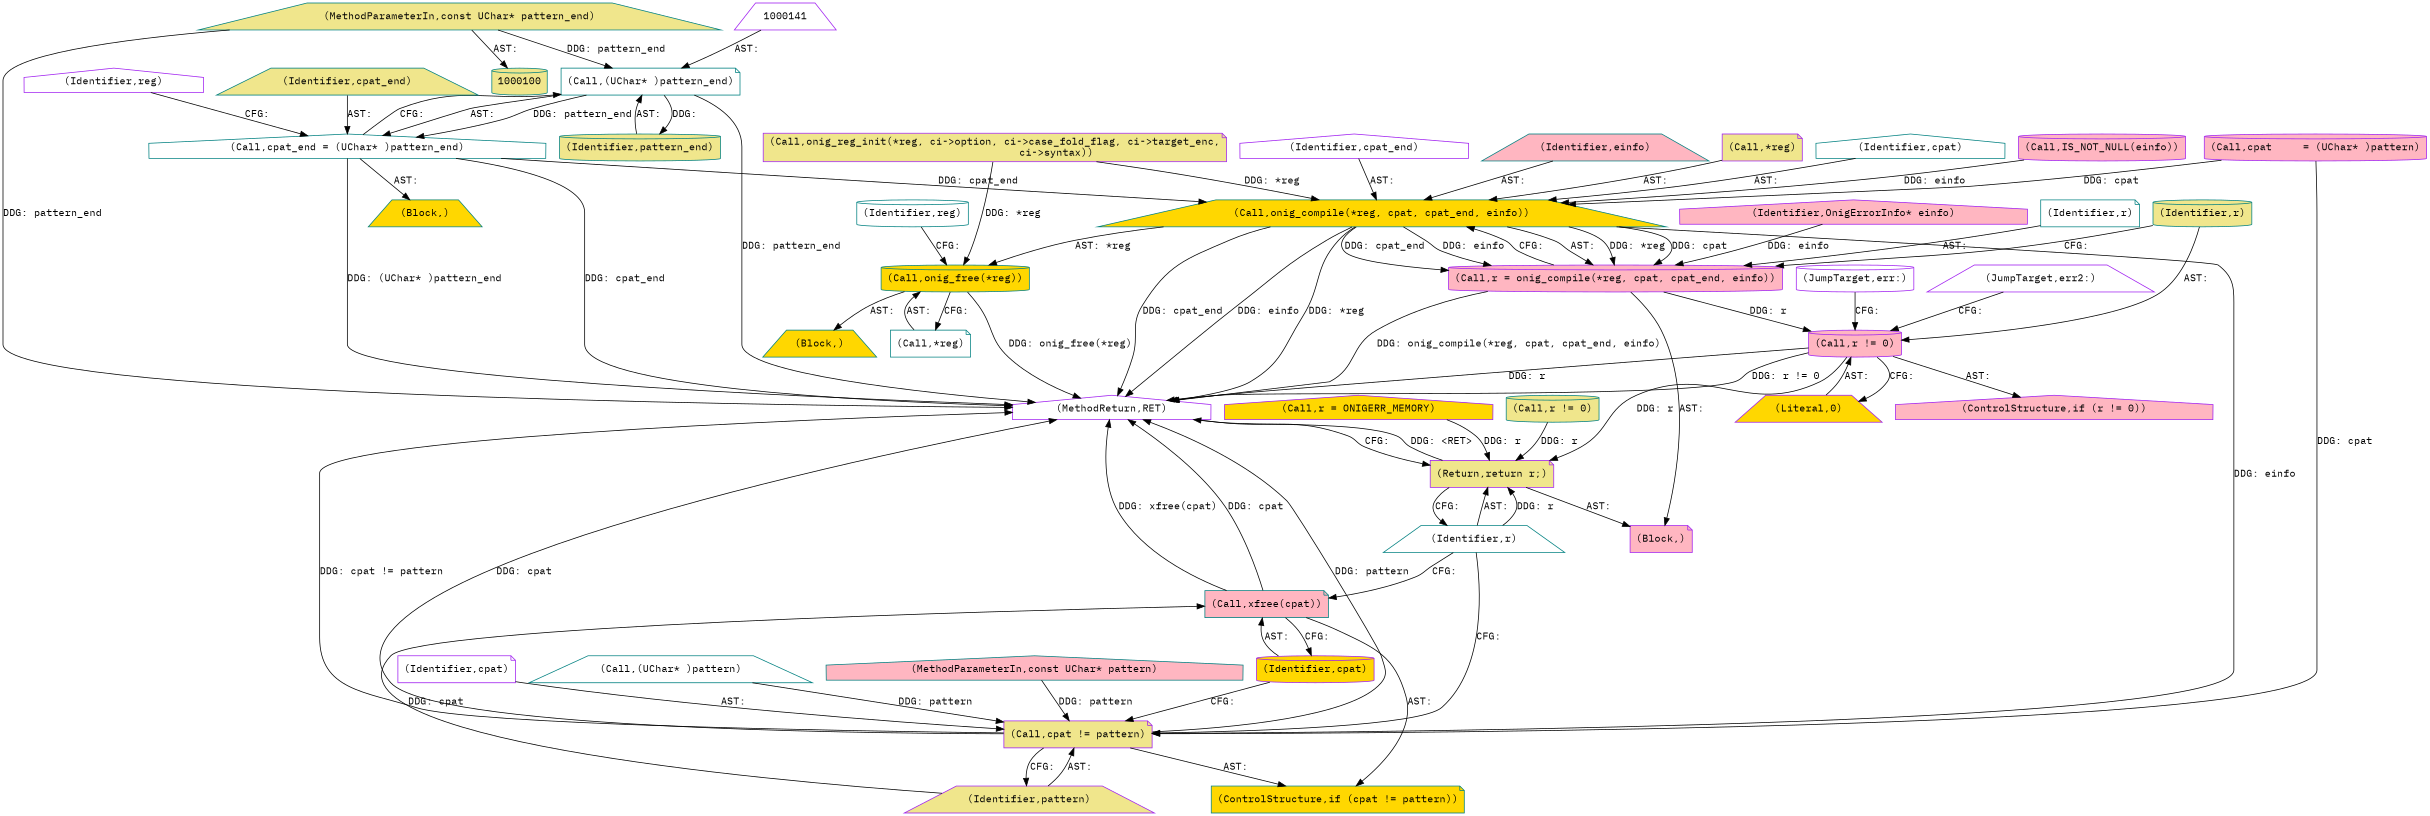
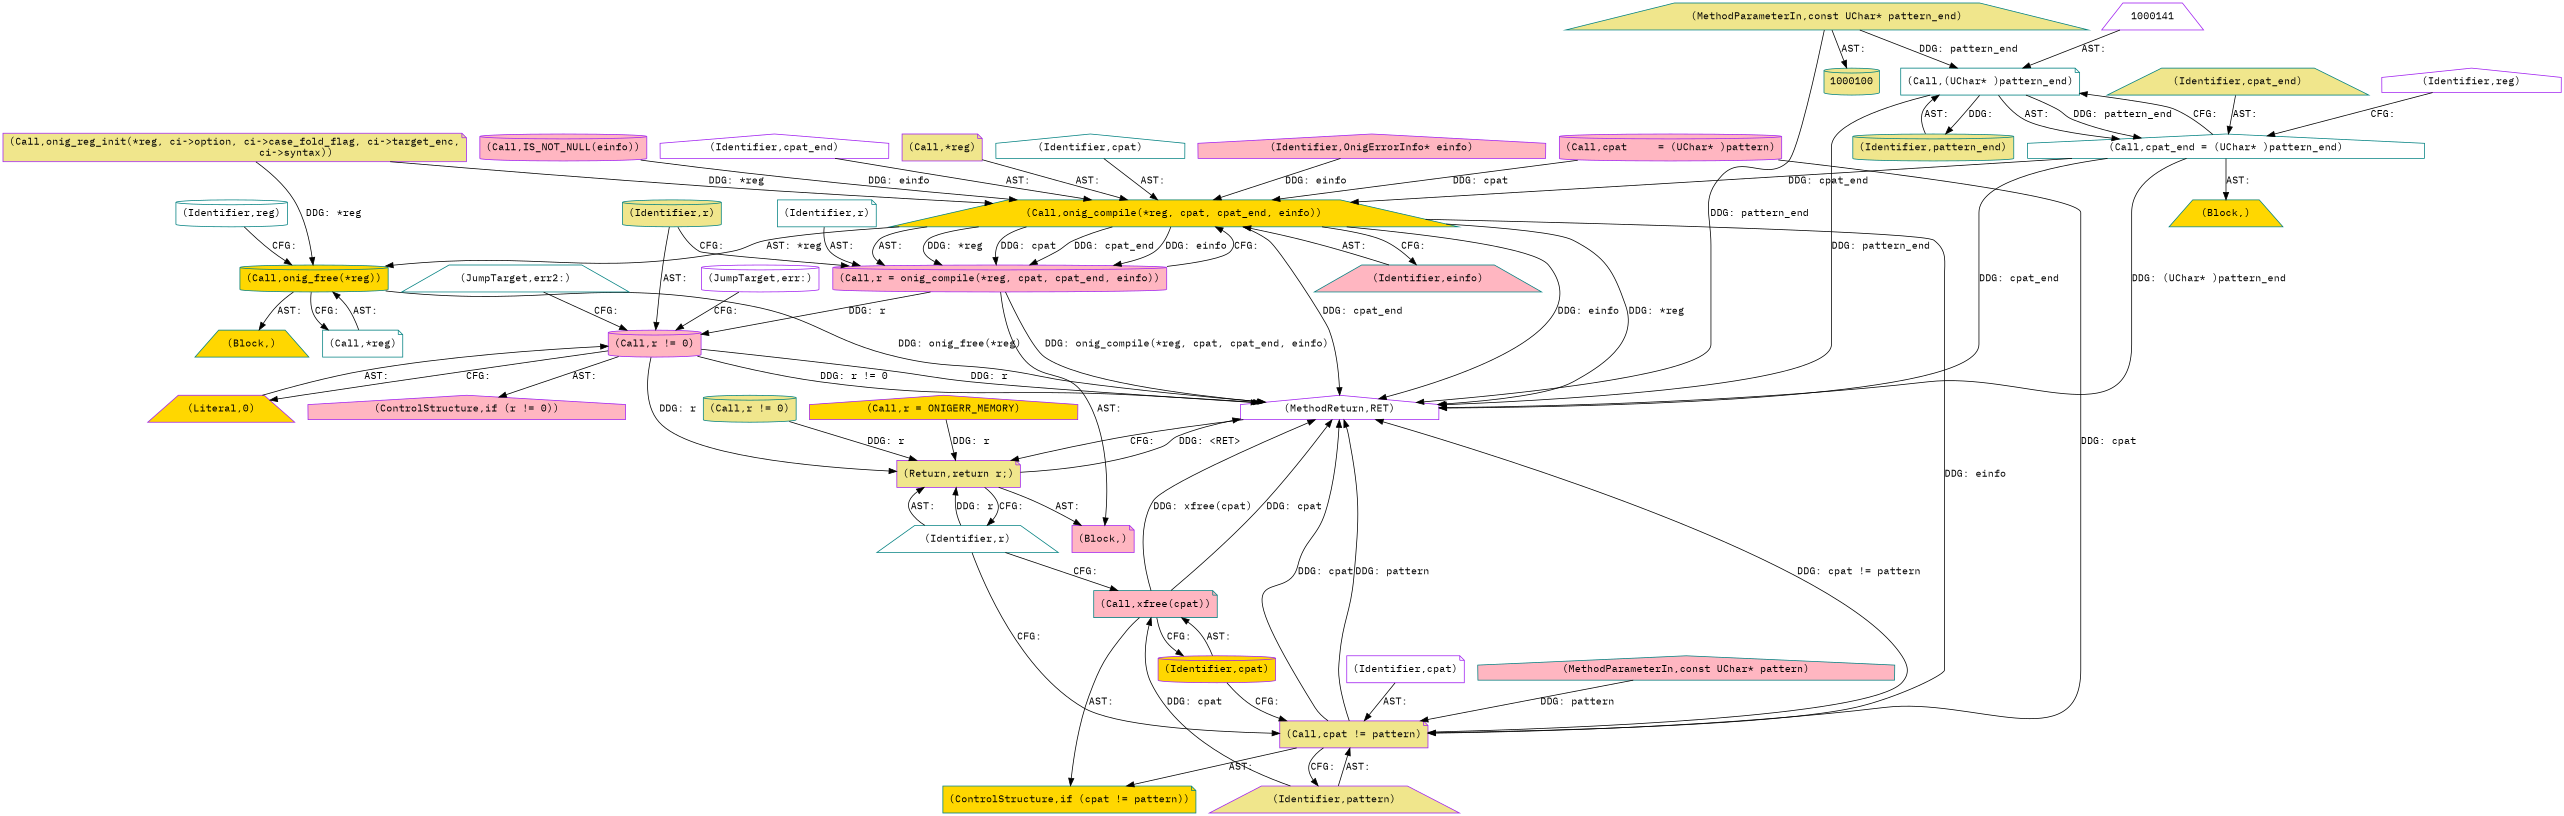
edge "(Call,onig_compile(*reg, cpat, cpat_end, einfo))" -> "(Identifier,einfo)": added, label "CFG:"
edge "(Identifier,OnigErrorInfo* einfo)" -> "(Call,r = onig_compile(*reg, cpat, cpat_end, einfo))": now "(Identifier,OnigErrorInfo* einfo)" -> "(Call,onig_compile(*reg, cpat, cpat_end, einfo))"
node "(JumpTarget,err2:)": color purple -> teal
node "(Call,(UChar* )pattern)": removed
